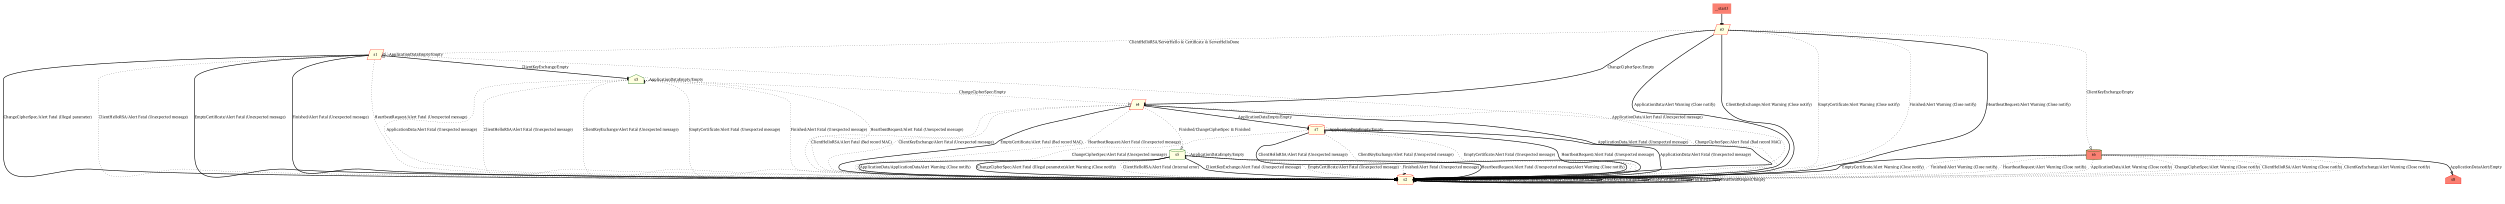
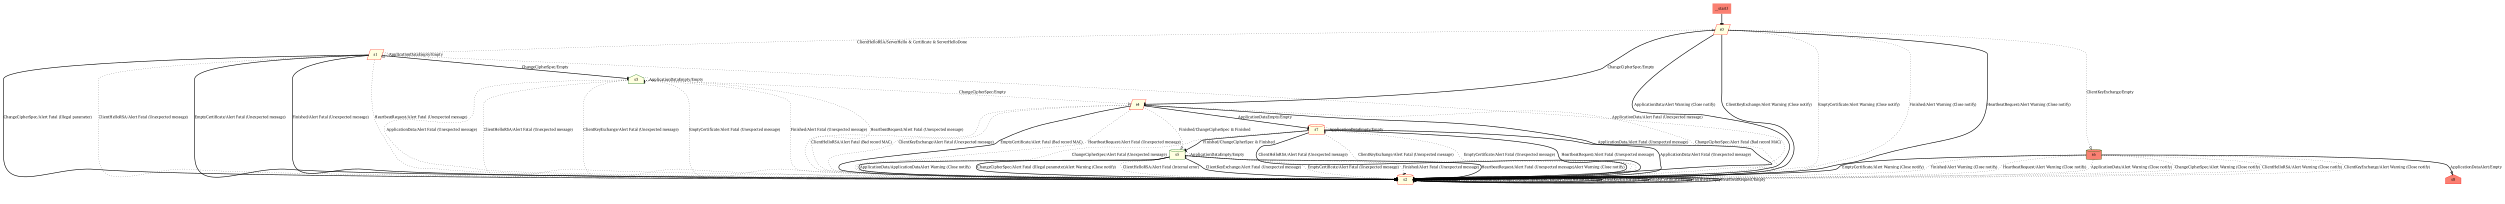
edge "s0" -> "s1": reversed
edge "s1" -> "s3": label "ClientKeyExchange/Empty" -> "ChangeCipherSpec/Empty"
edge "s7" -> "s5": added, label "Finished/ChangeCipherSpec & Finished"
